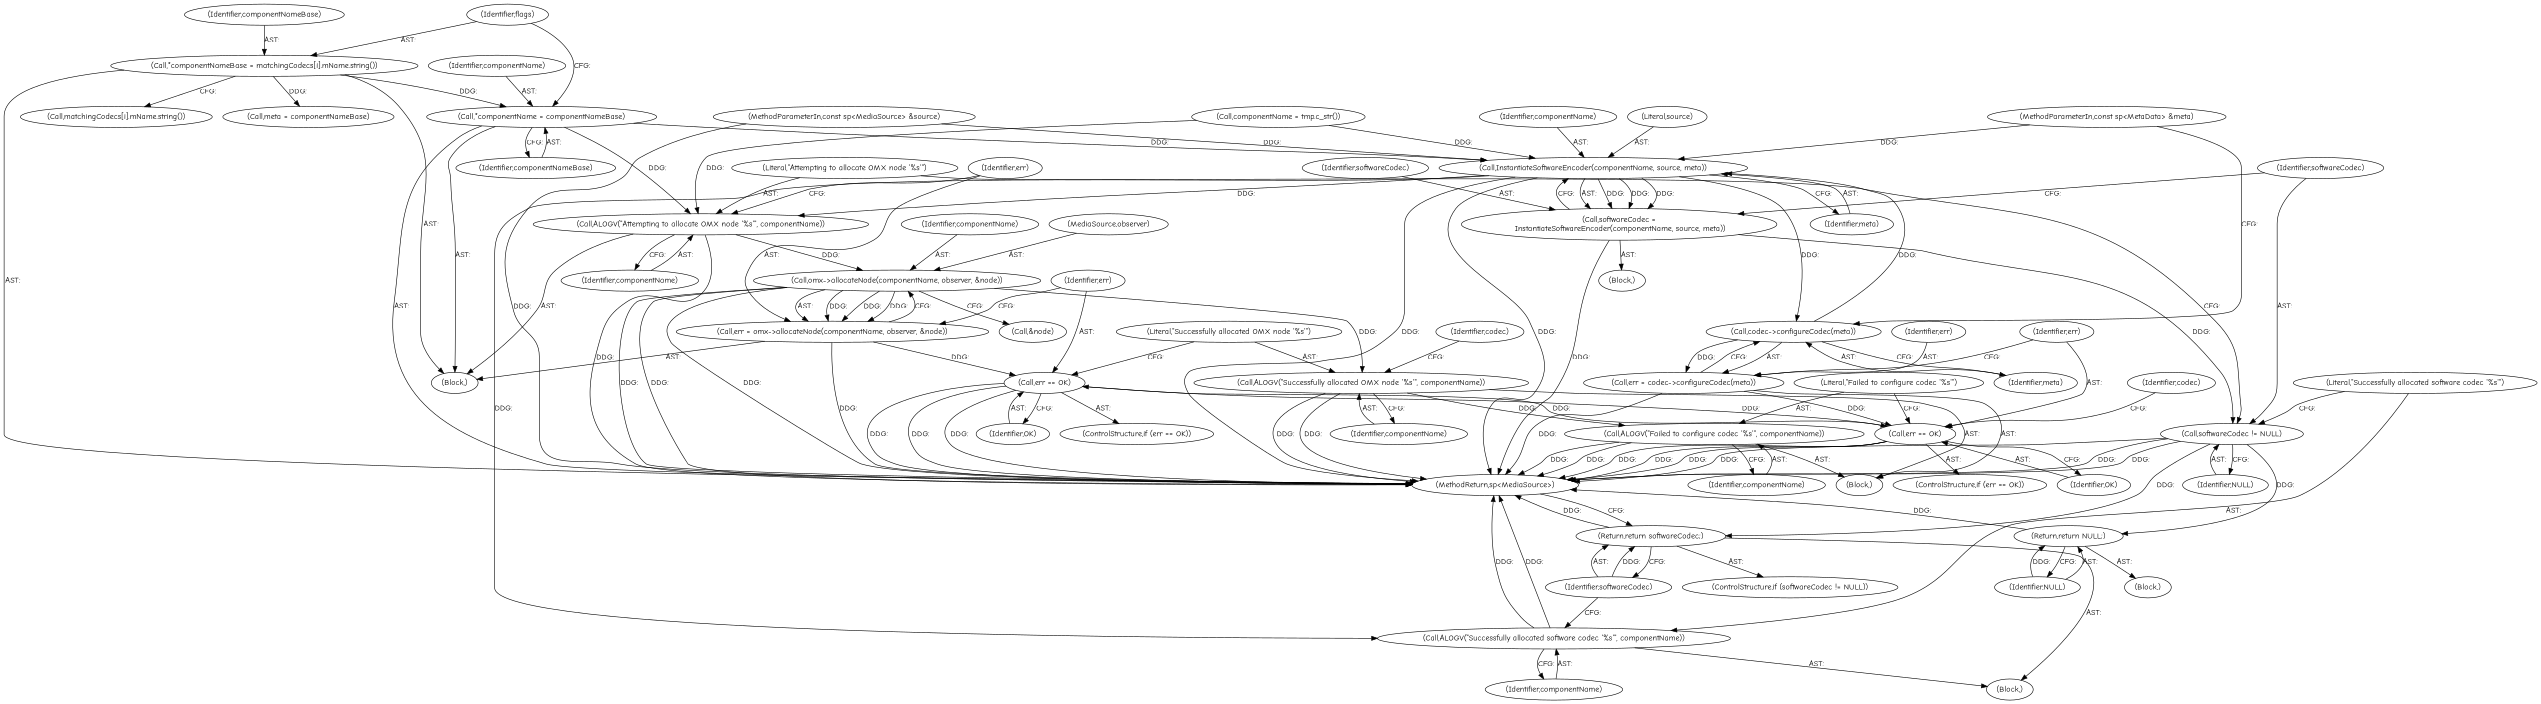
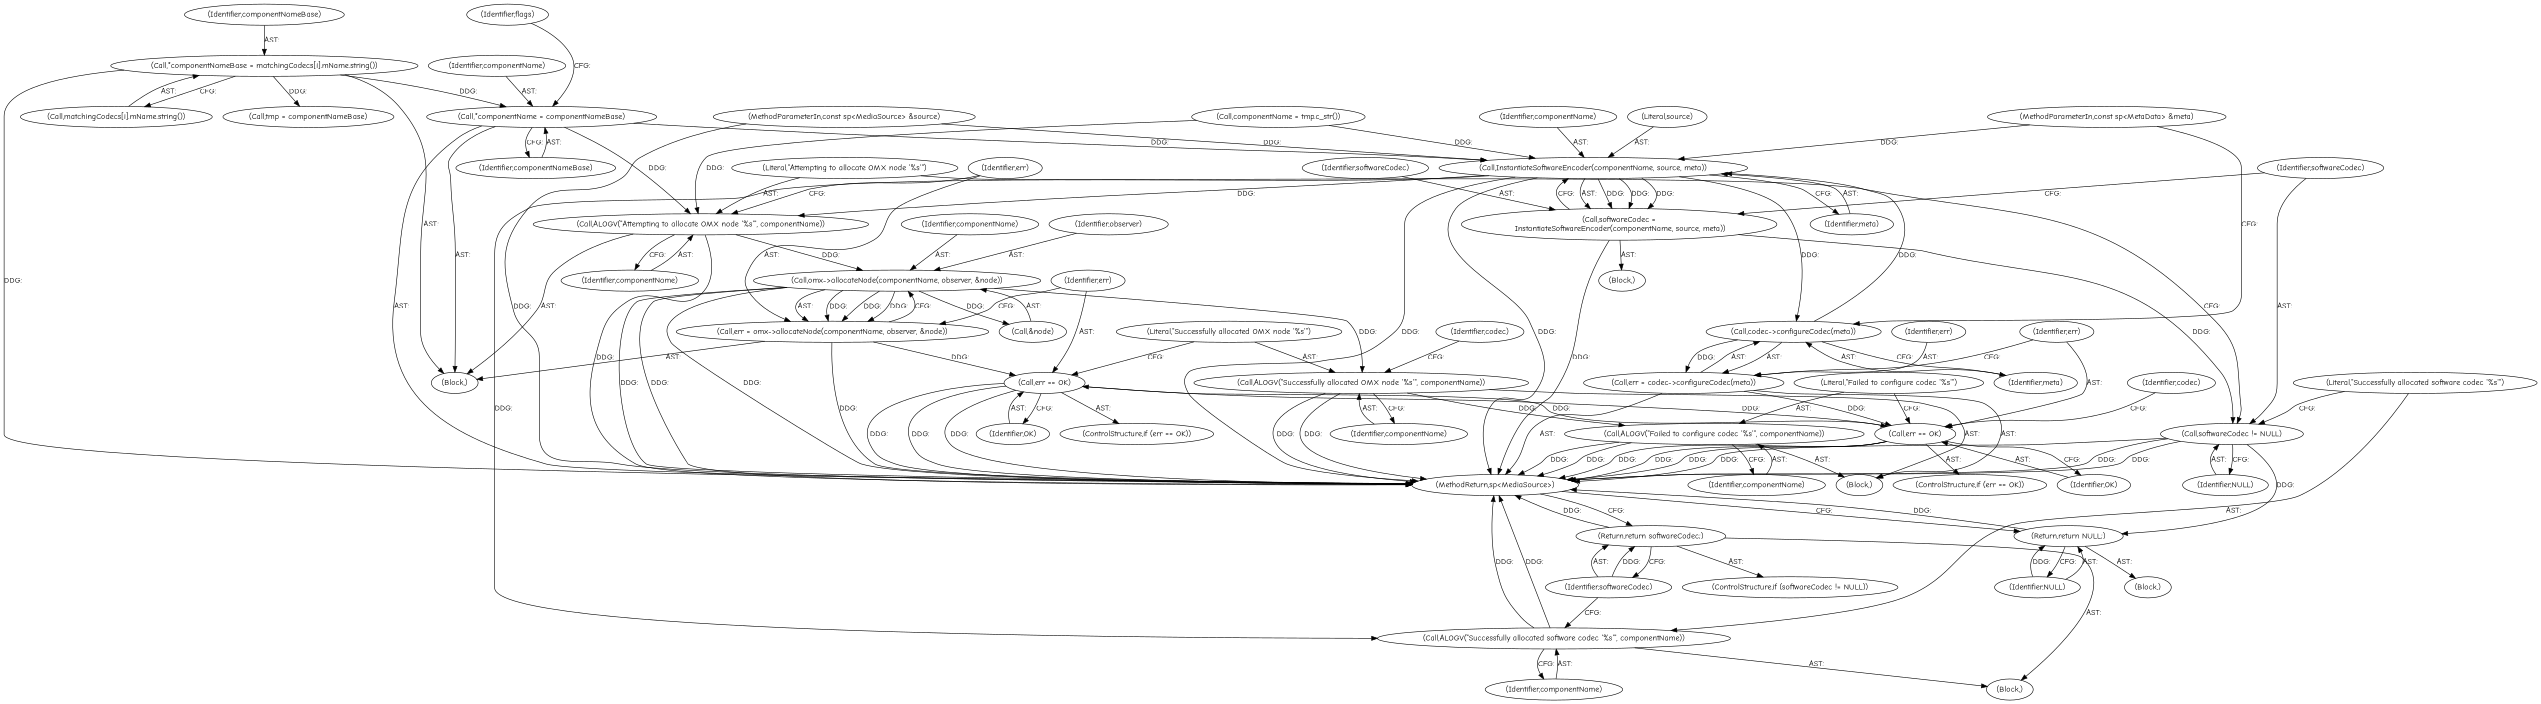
edge "(Identifier,flags)" -> "(Call,*componentNameBase = matchingCodecs[i].mName.string())": now "(Call,matchingCodecs[i].mName.string())" -> "(Call,*componentNameBase = matchingCodecs[i].mName.string())"
node "(Call,meta = componentNameBase)": label "(Call,meta = componentNameBase)" -> "(Call,tmp = componentNameBase)"
node "(MediaSource,observer)": label "(MediaSource,observer)" -> "(Identifier,observer)"
edge "(Call,*componentNameBase = matchingCodecs[i].mName.string())" -> "(MethodReturn,sp<MediaSource>)": label "AST: " -> "DDG: "
edge "(Call,&node)" -> "(Call,omx->allocateNode(componentName, observer, &node))": added, label "AST:"
edge "(Call,omx->allocateNode(componentName, observer, &node))" -> "(Call,&node)": label "CFG: " -> "DDG: "
edge "(Call,err = codec->configureCodec(meta))" -> "(Call,codec->configureCodec(meta))": label "CFG: " -> "AST: "
edge "(Call,err = codec->configureCodec(meta))" -> "(MethodReturn,sp<MediaSource>)": label "DDG: " -> "AST: "
edge "(MethodReturn,sp<MediaSource>)" -> "(Return,return NULL;)": added, label "CFG:"
edge "(Call,softwareCodec != NULL)" -> "(Return,return softwareCodec;)": removed, label "DDG:"
